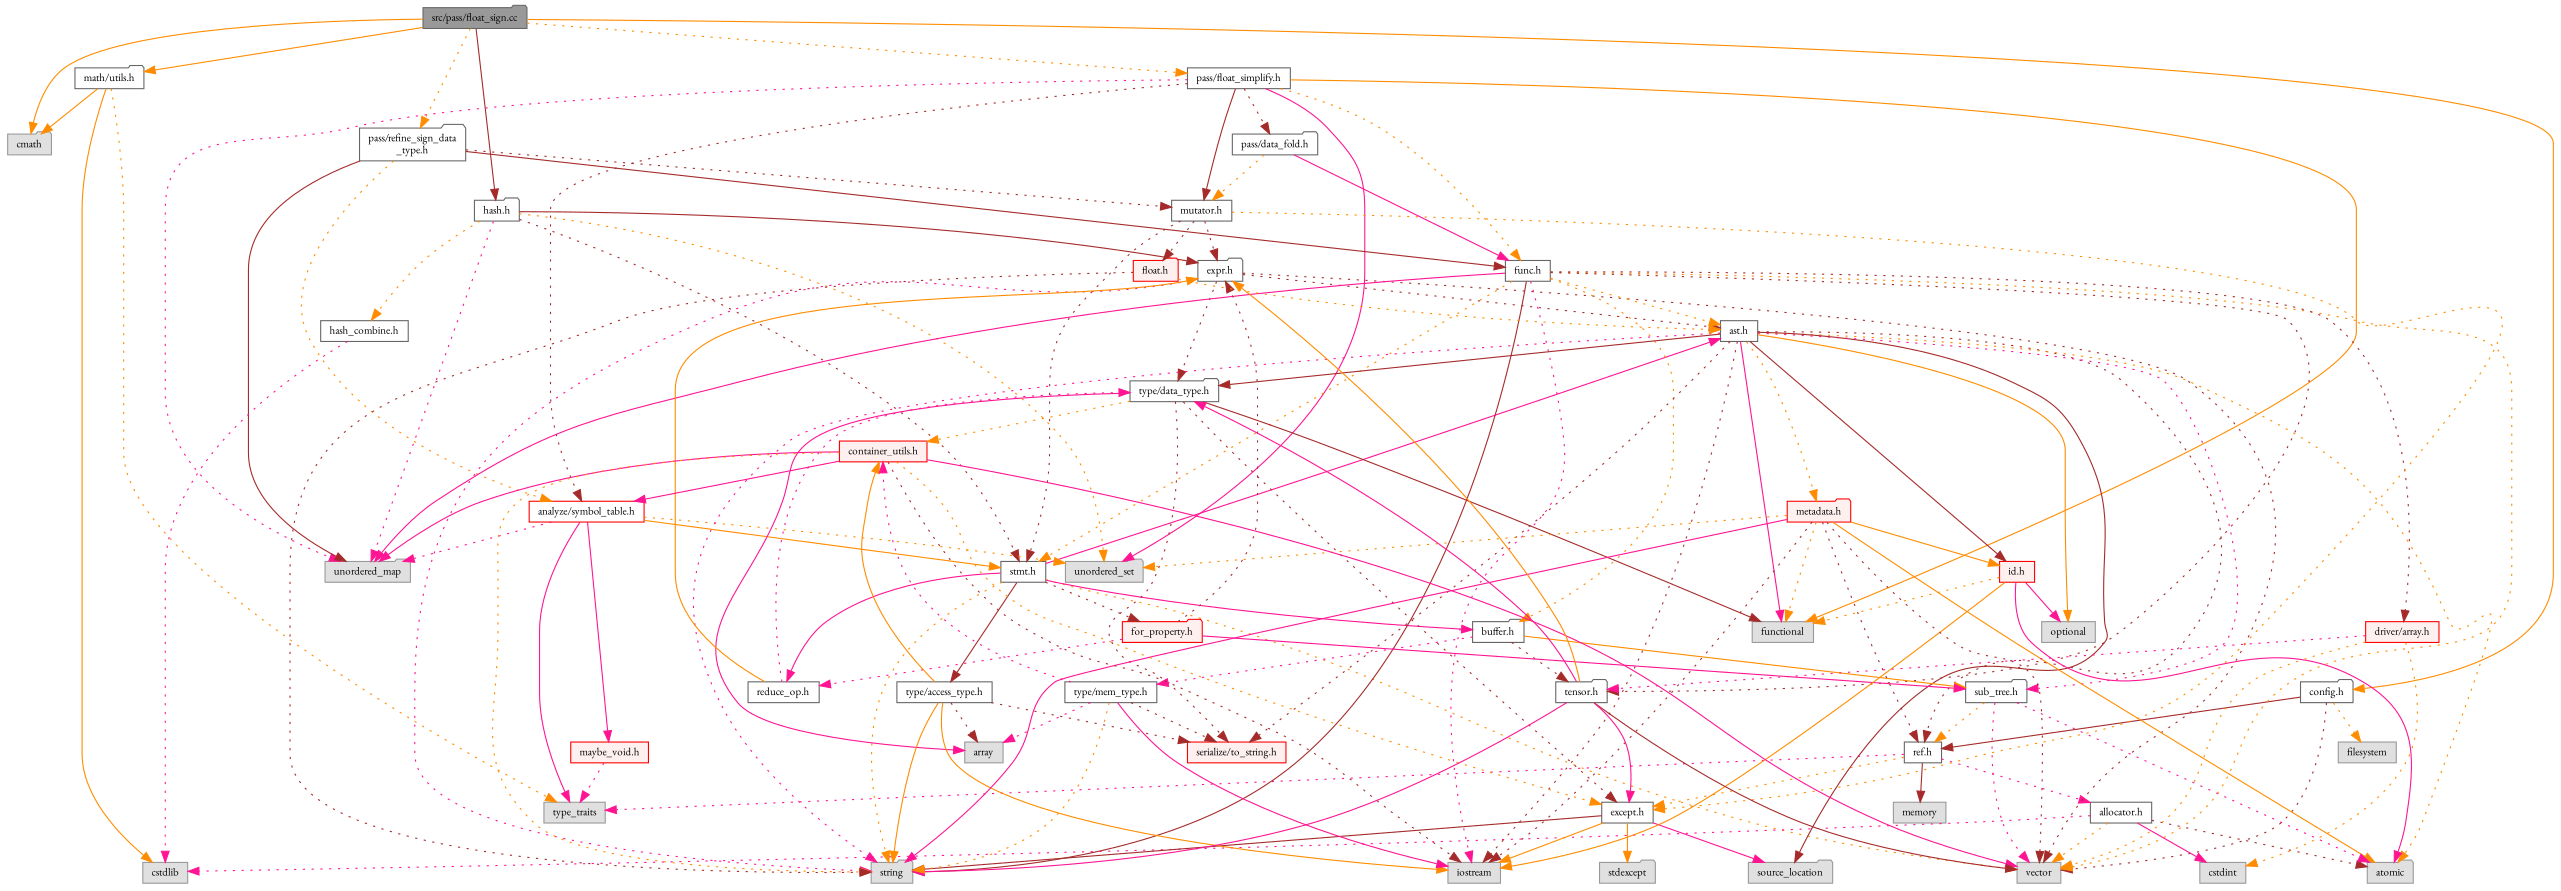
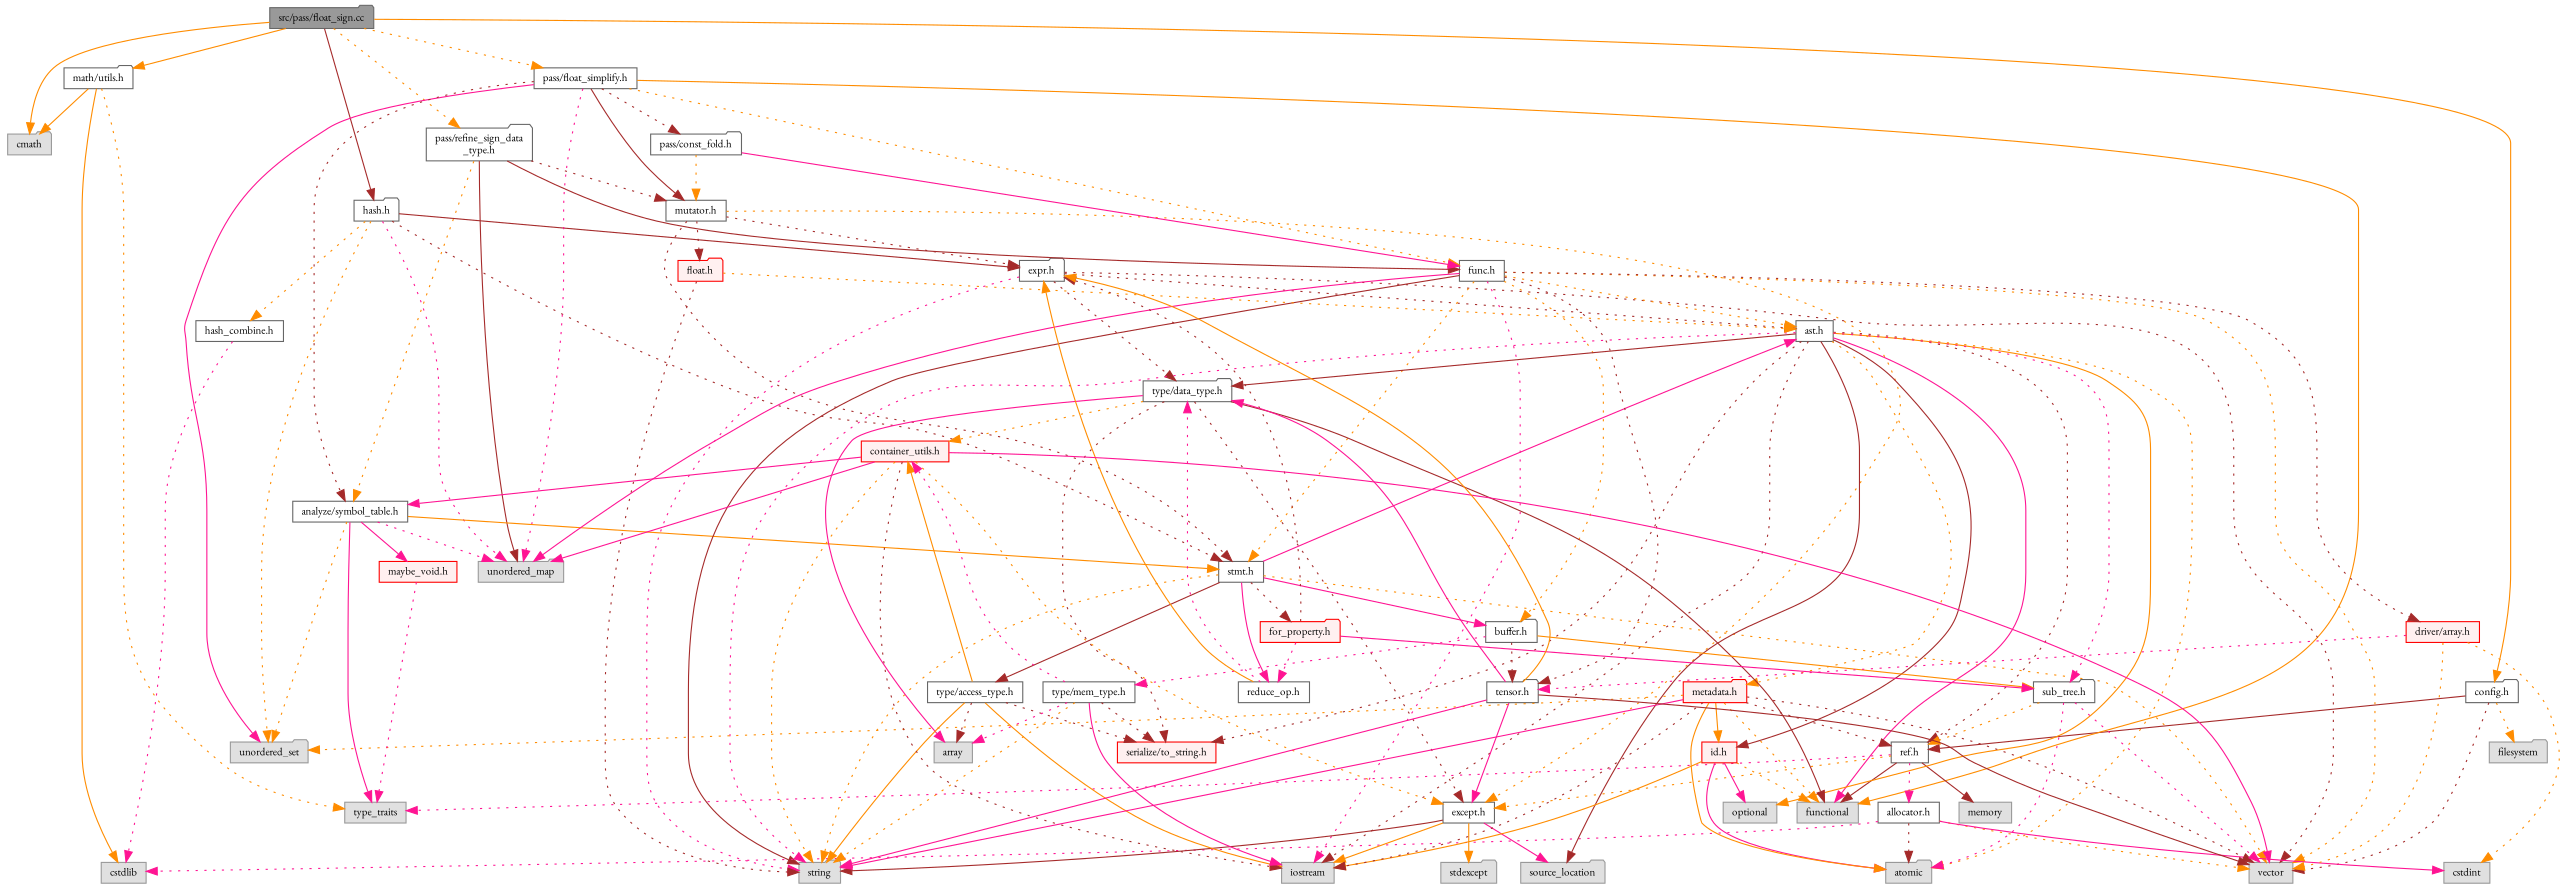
node "pass/data_fold.h": label "pass/data_fold.h" -> "pass/const_fold.h"
node "analyze/symbol_table.h": color red -> grey40
node "filesystem": shape box -> folder
edge "ref.h" -> "functional": added
